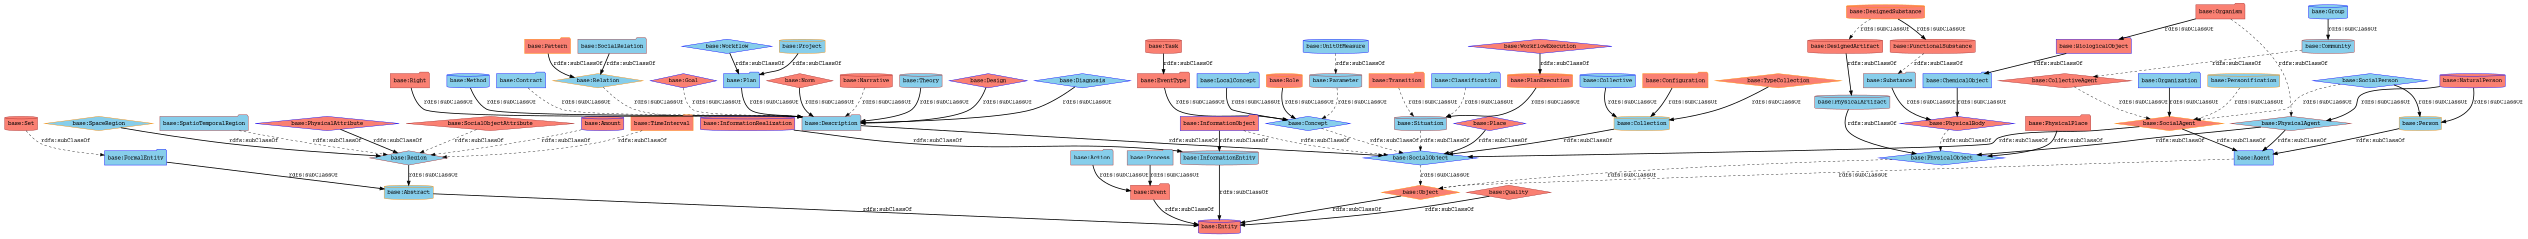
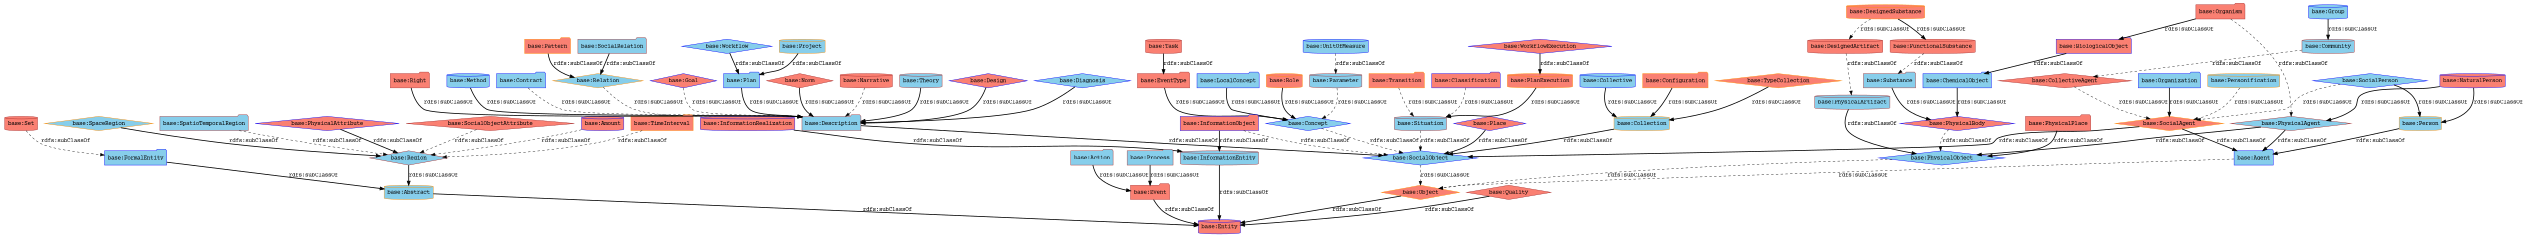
edge "base:DesignedArtifact" -> "base:PhysicalArtifact": style bold -> dashed
node "base:Classification": fillcolor skyblue -> salmon
